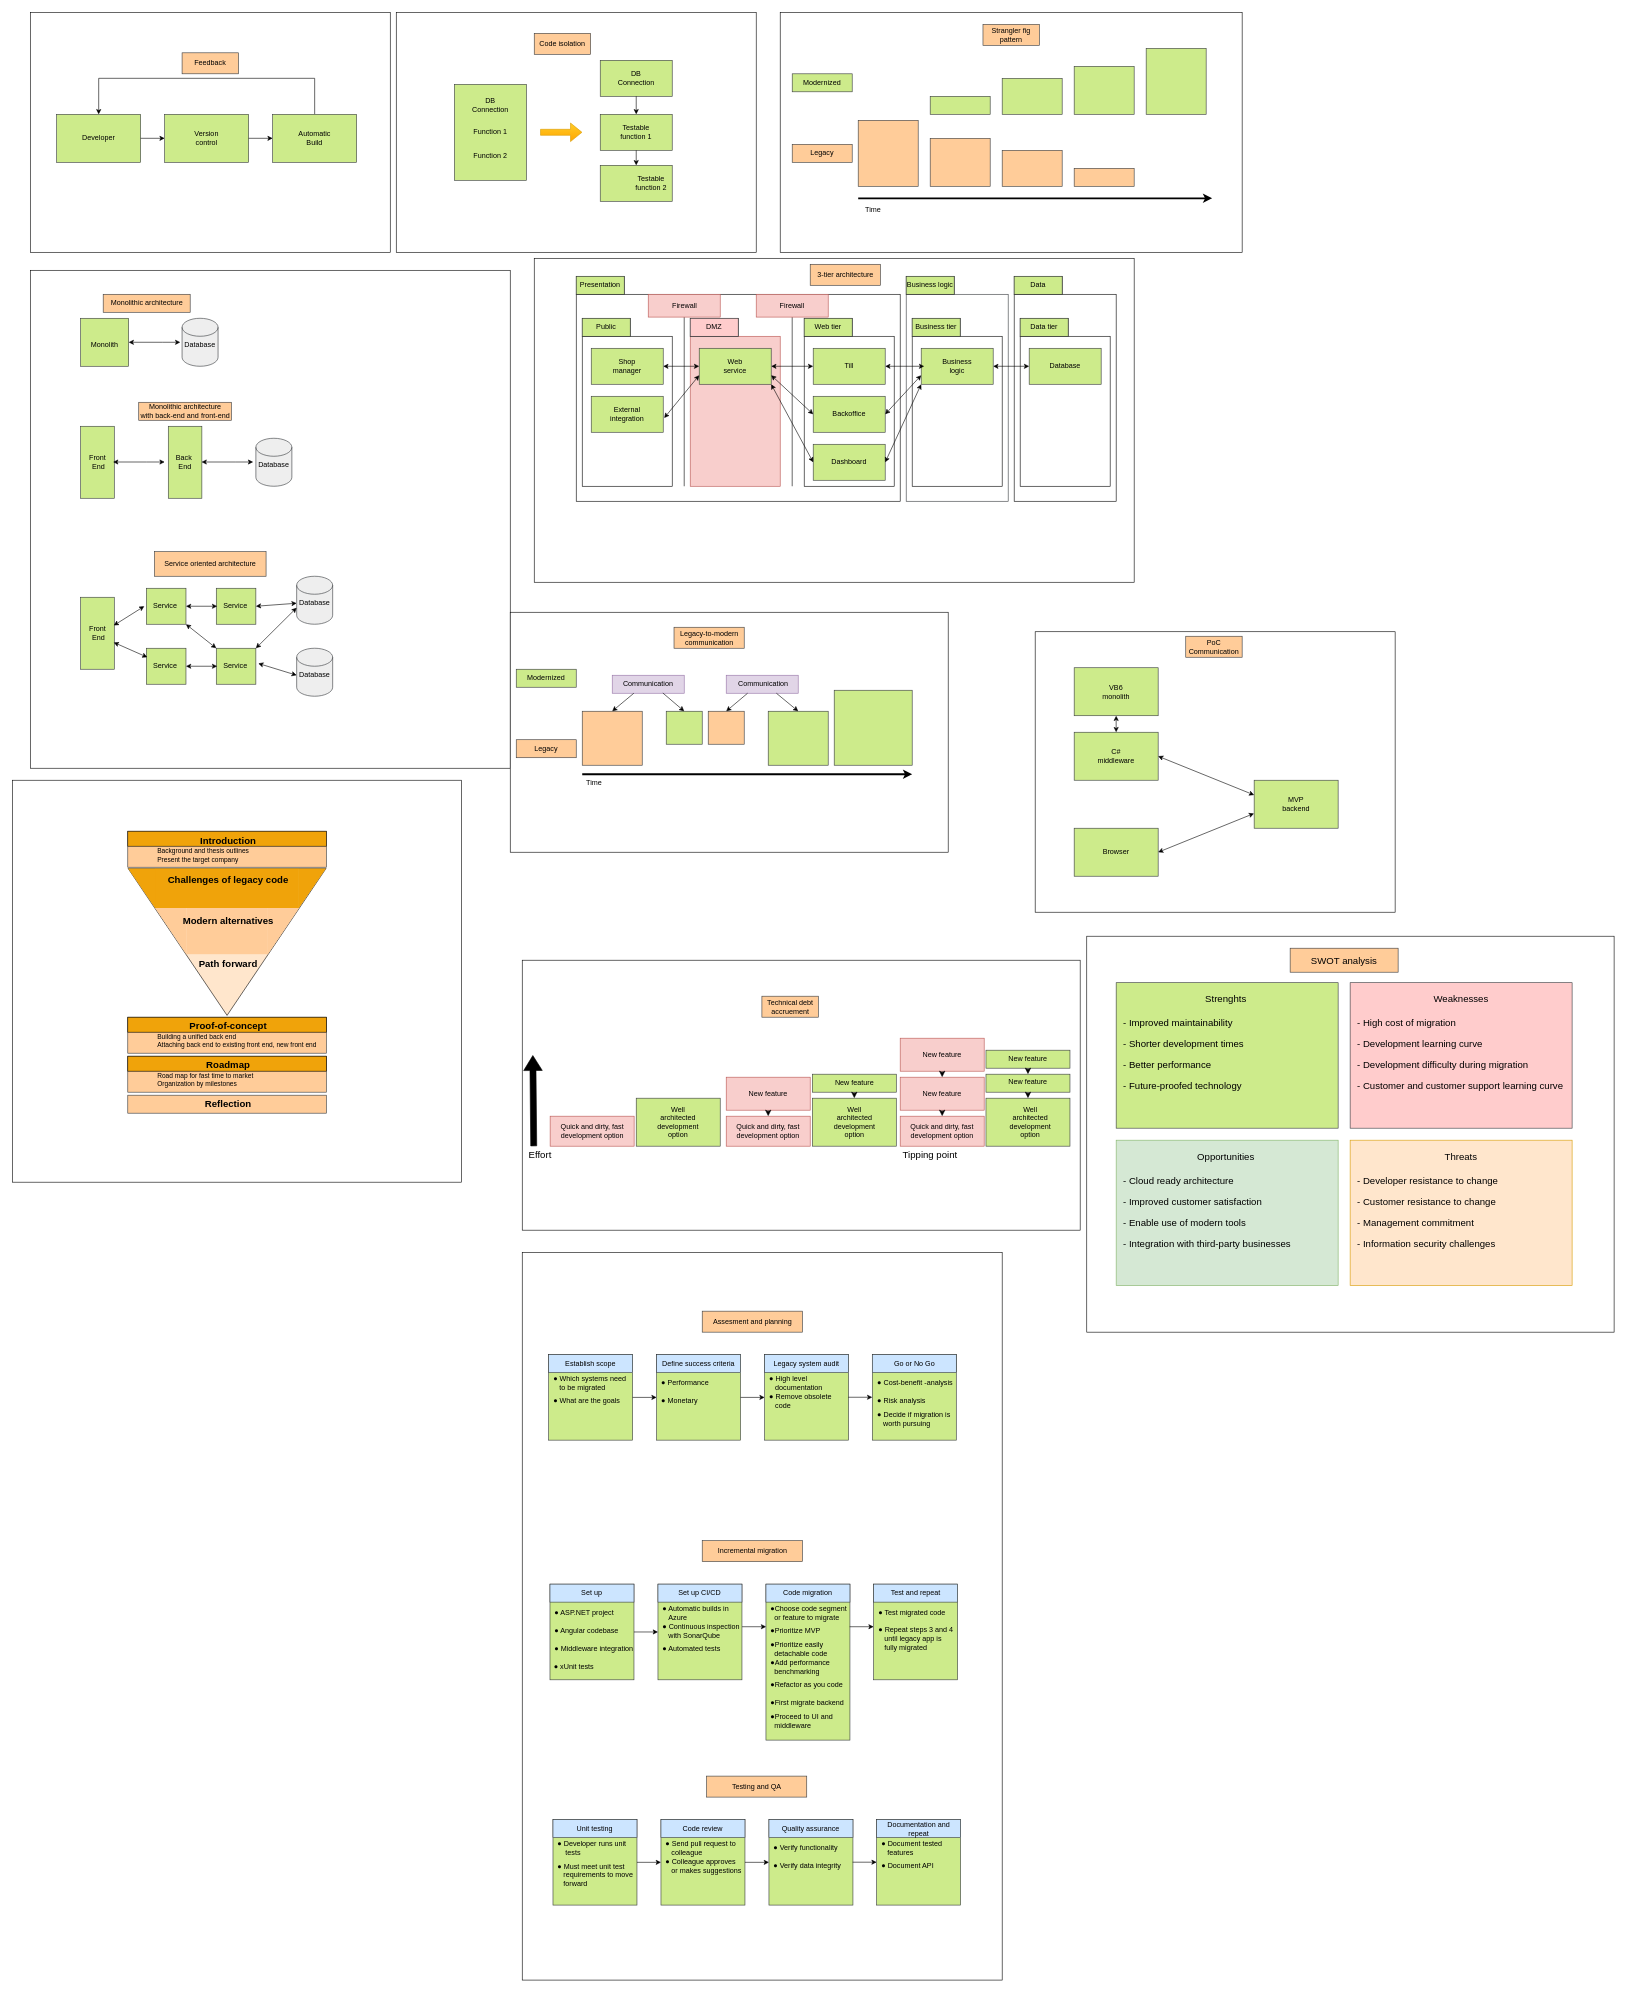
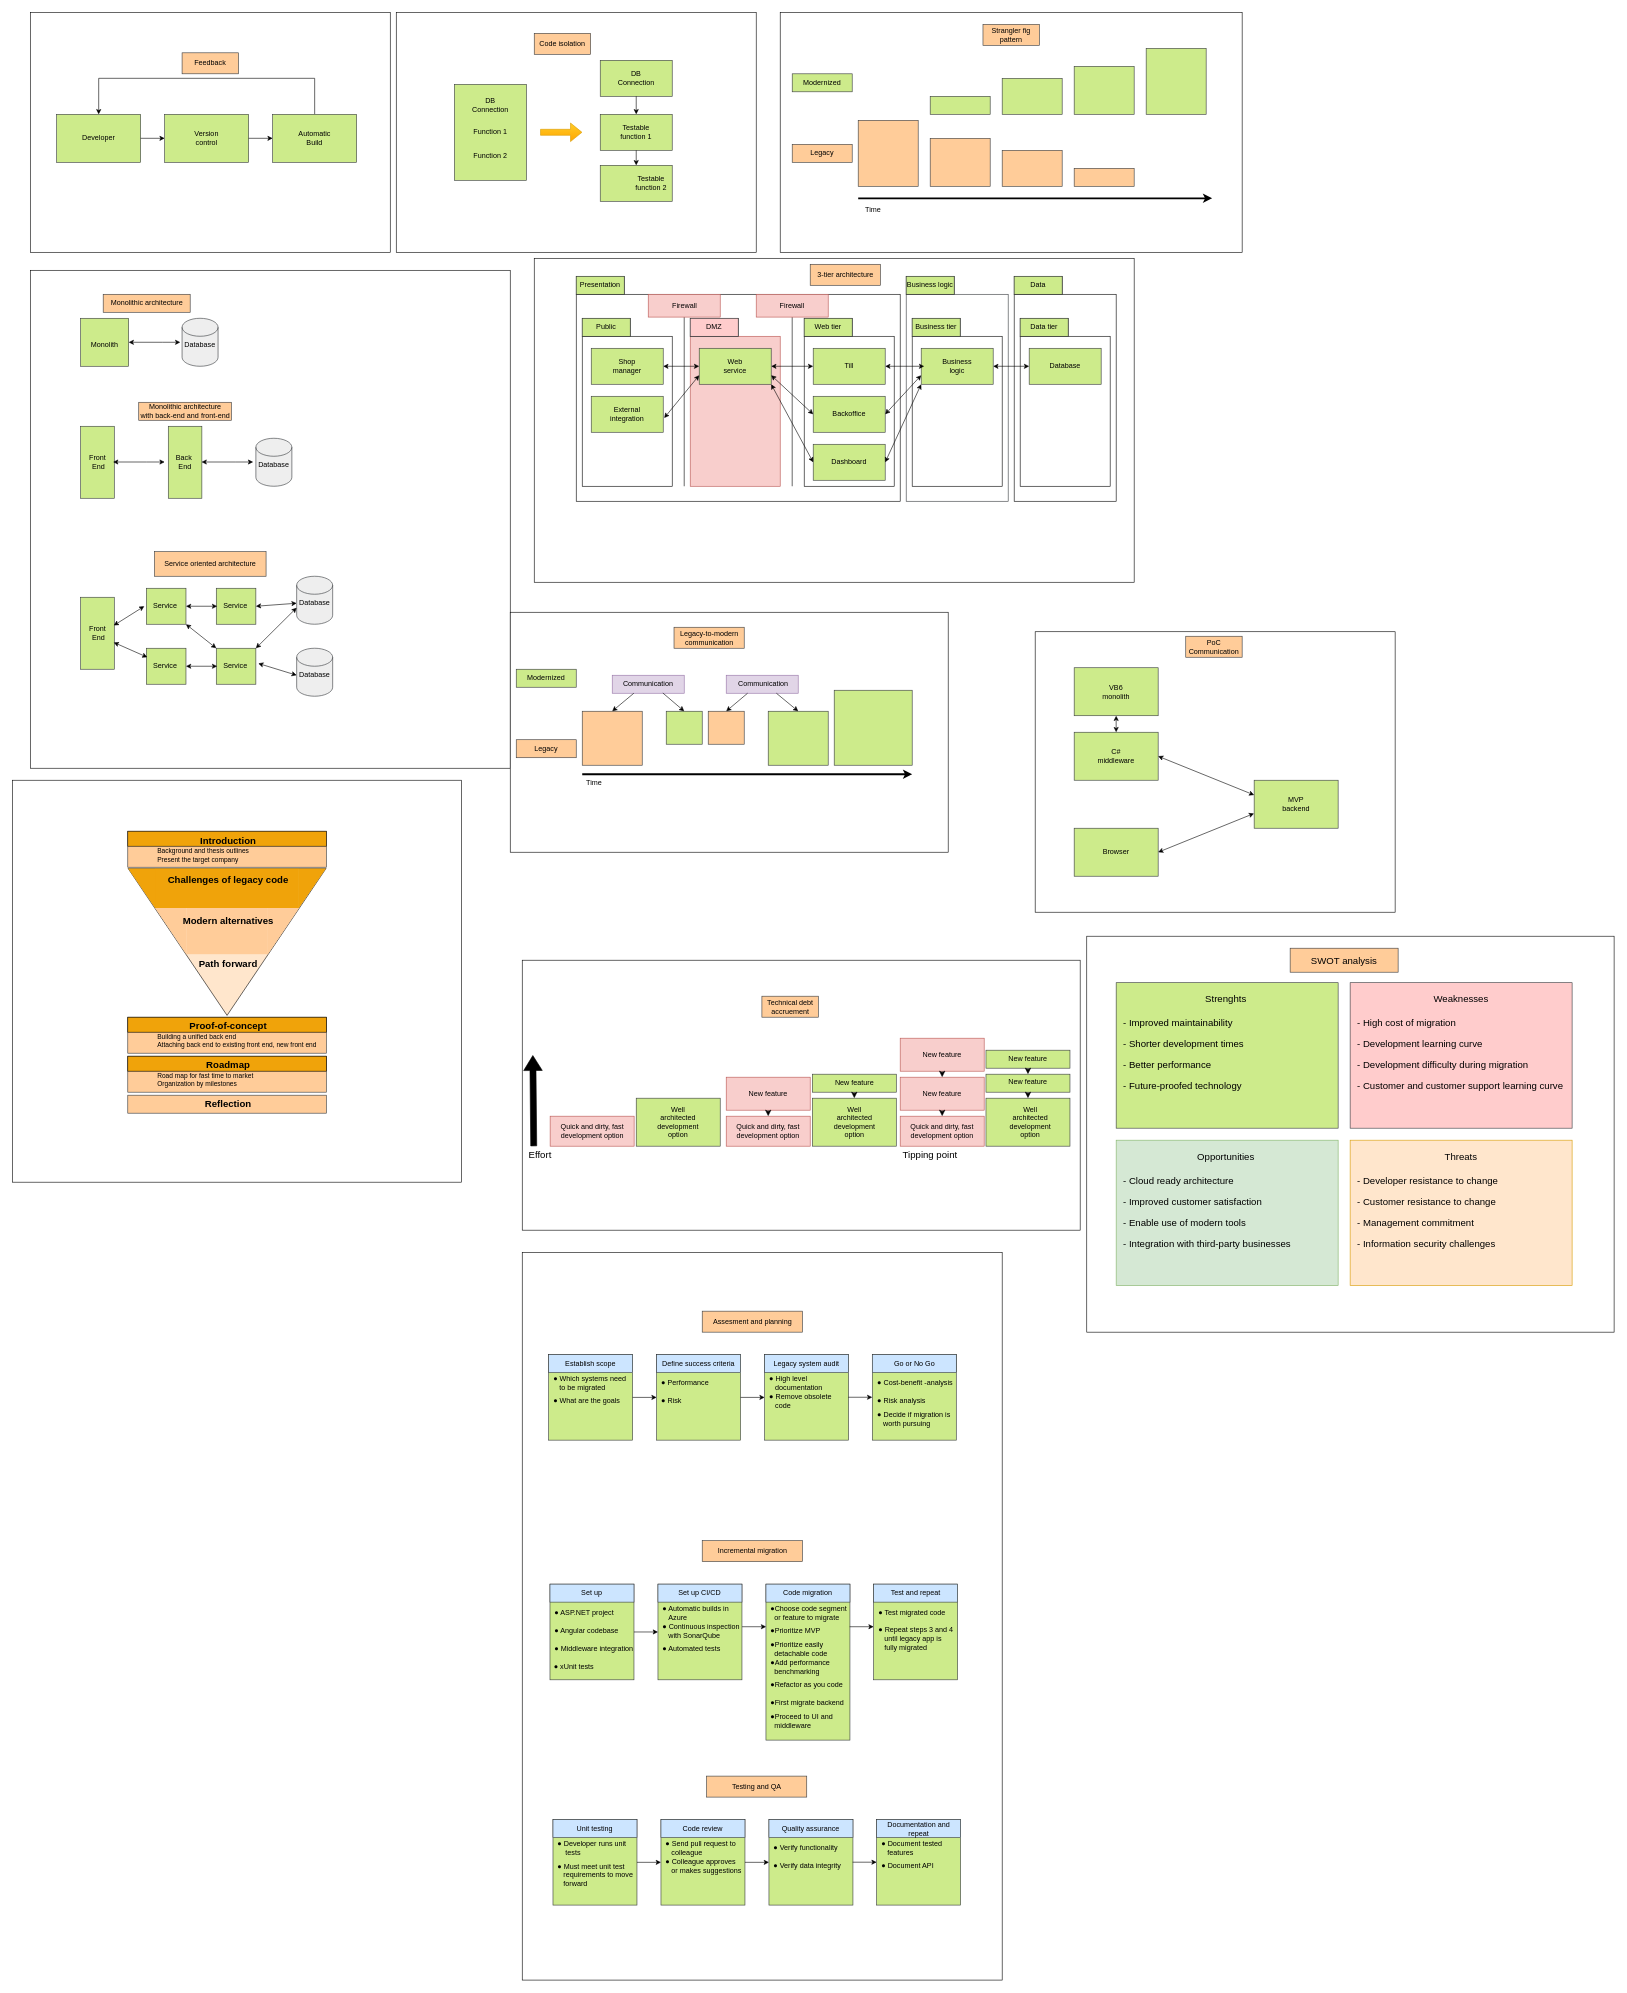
node "● Monetary": label "● Monetary" -> "● Risk"
